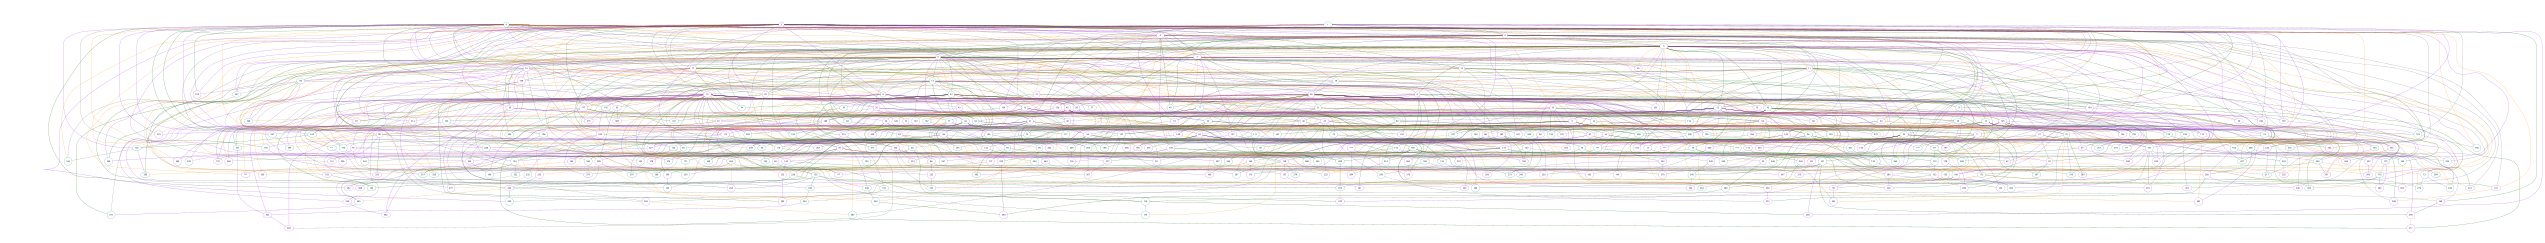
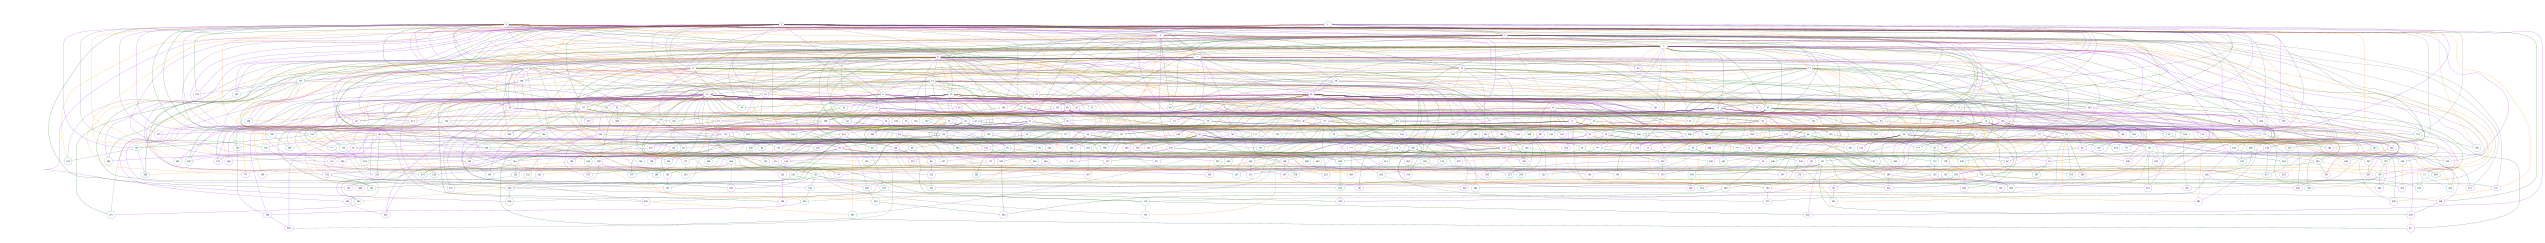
edge "2" -- "333": color darkorange -> purple
edge "10" -- "239": added
